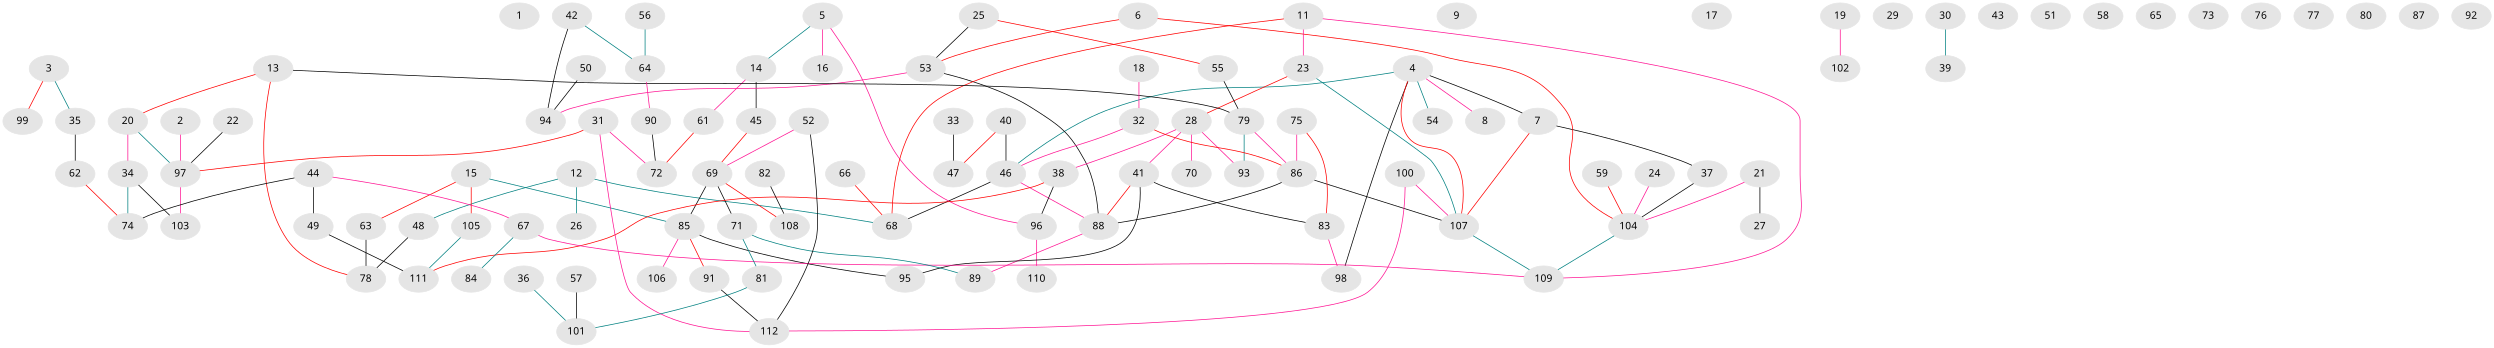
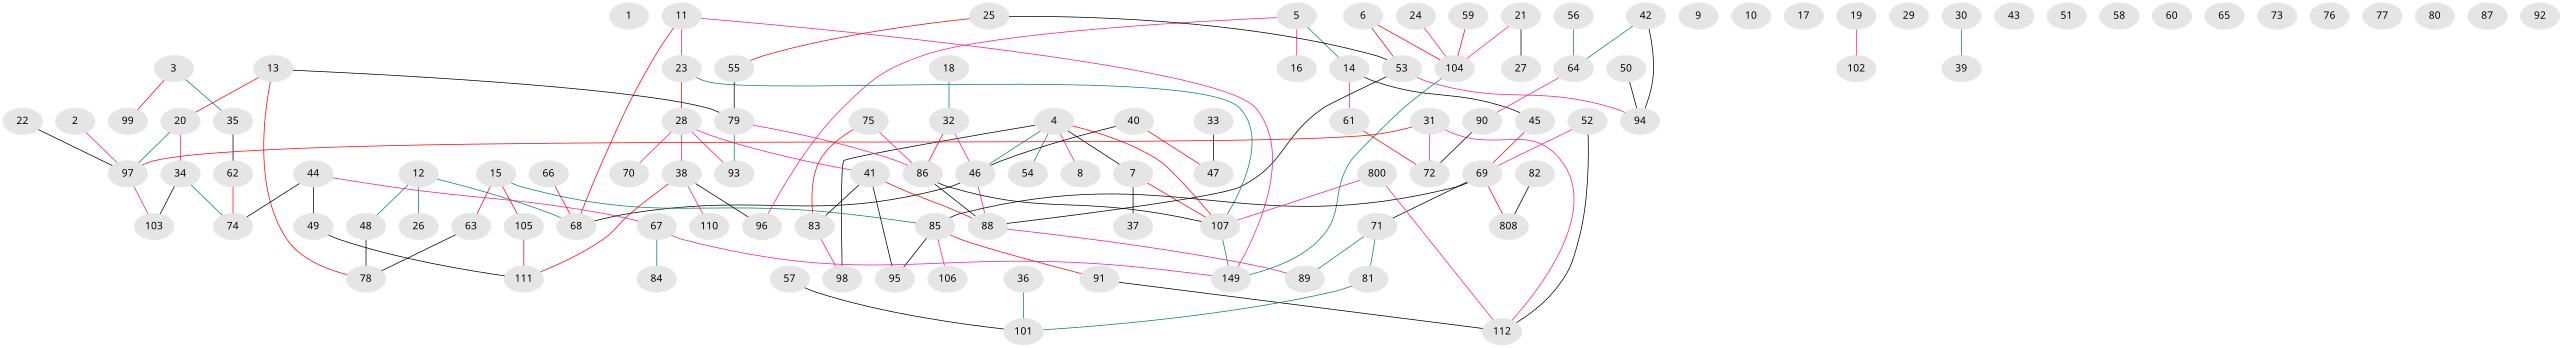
node "10": added
node "60": added
edge "18" -- "32": color deeppink -> teal
node "100": label "100" -> "800"
edge "37" -- "104": removed
node "108": label "108" -> "808"
edge "96" -- "110": now "38" -- "110"
edge "105" -- "111": color teal -> red
node "109": label "109" -> "149"
